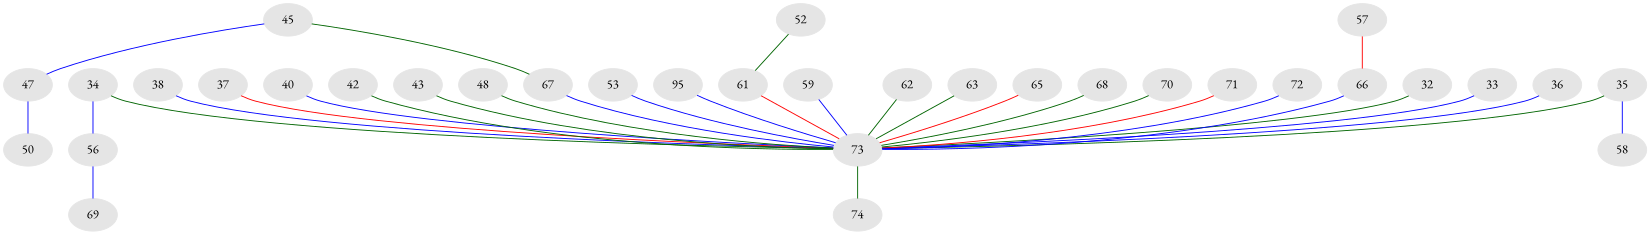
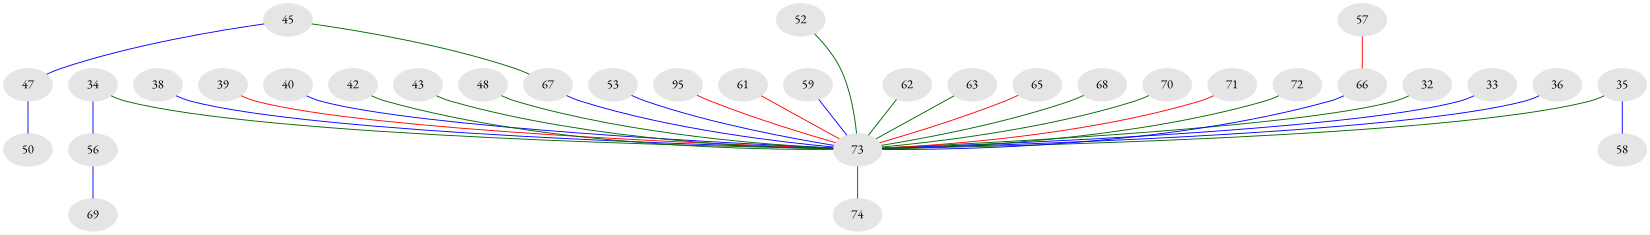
edge "52" -- "61": now "52" -- "73"
node "37": label "37" -> "39"
edge "95" -- "73": color blue -> red
edge "72" -- "73": color blue -> darkgreen
